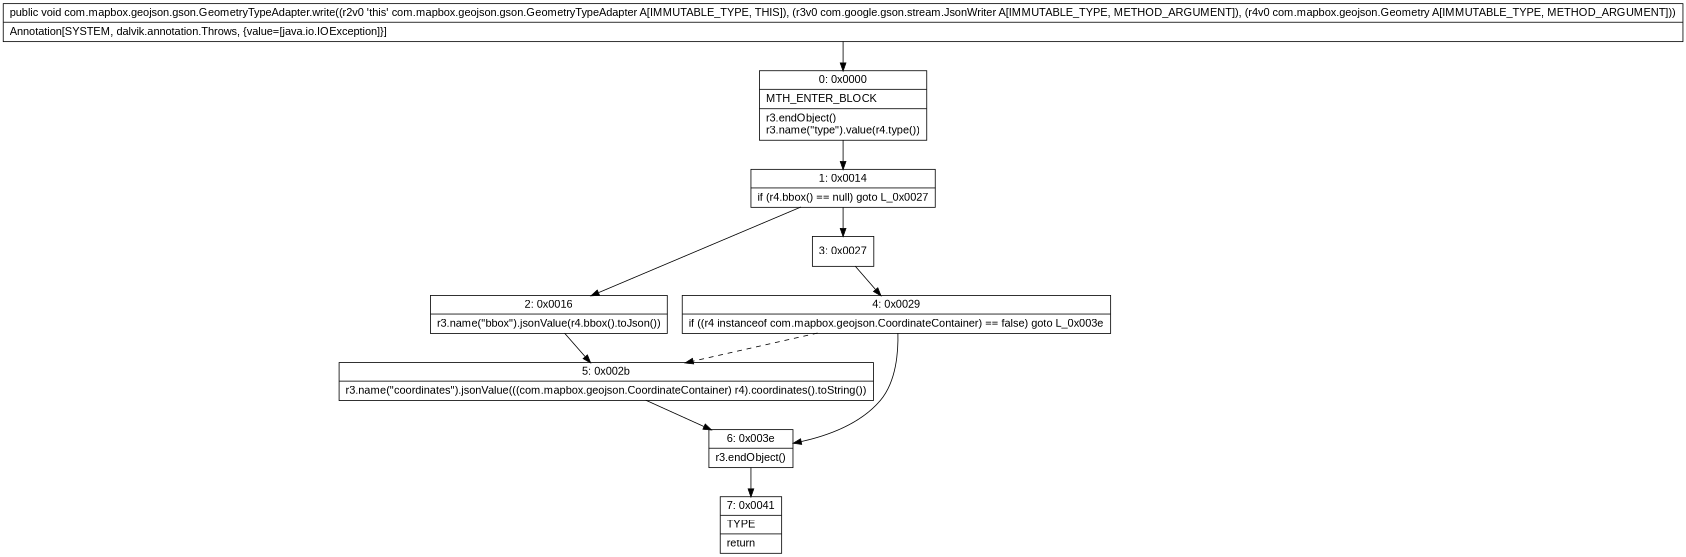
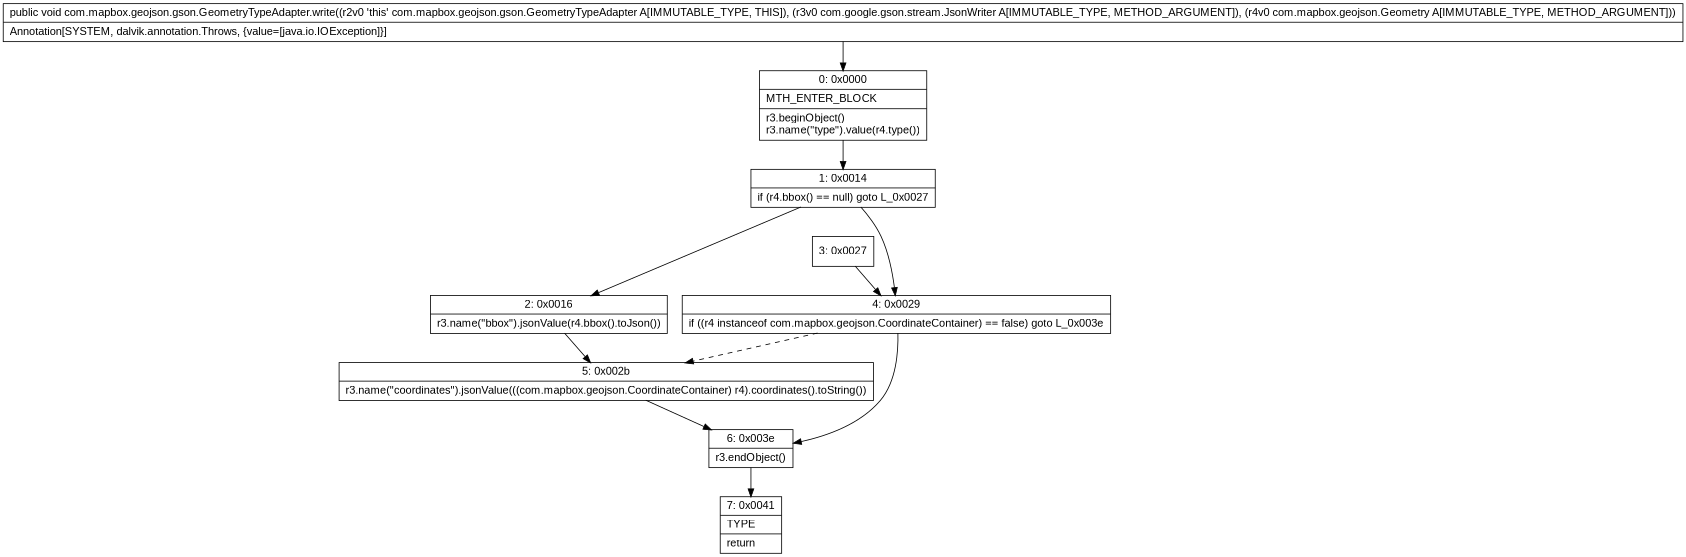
node "0: 0x0000": text "r3.endObject()" -> "r3.beginObject()"
edge "1: 0x0014" -> "3: 0x0027": now "1: 0x0014" -> "4: 0x0029"
